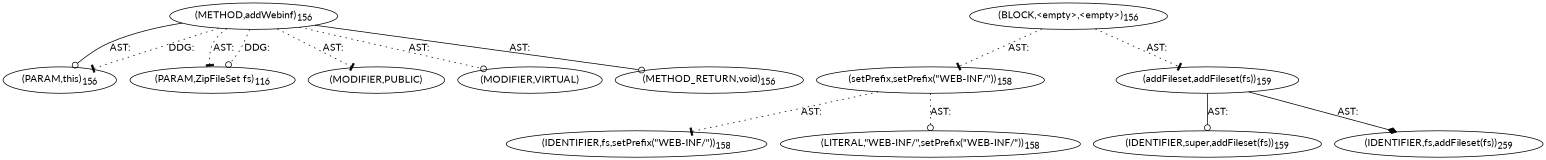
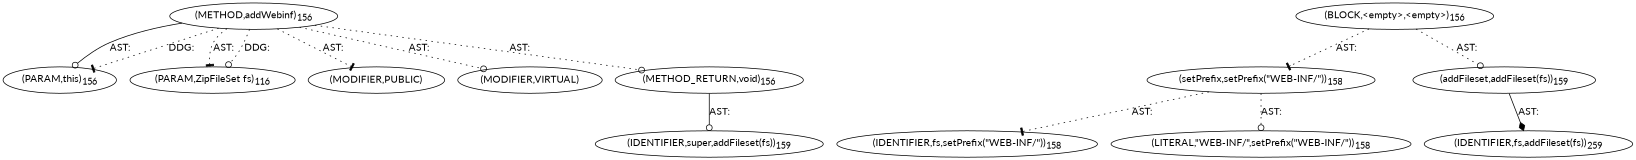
edge "(METHOD,addWebinf)" -> "(METHOD_RETURN,void)": style solid -> dotted
edge "(BLOCK,<empty>,<empty>)" -> "(addFileset,addFileset(fs))": arrowhead tee -> odot
edge "(addFileset,addFileset(fs))" -> "(IDENTIFIER,super,addFileset(fs))": now "(METHOD_RETURN,void)" -> "(IDENTIFIER,super,addFileset(fs))"
